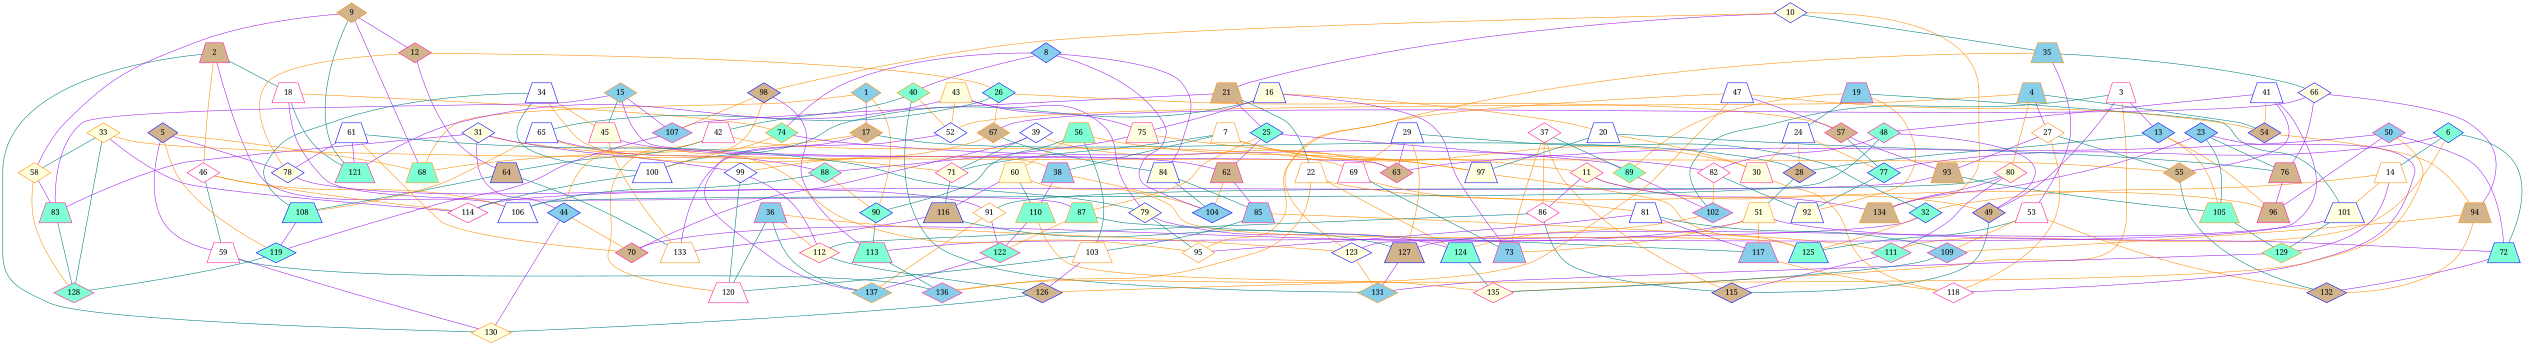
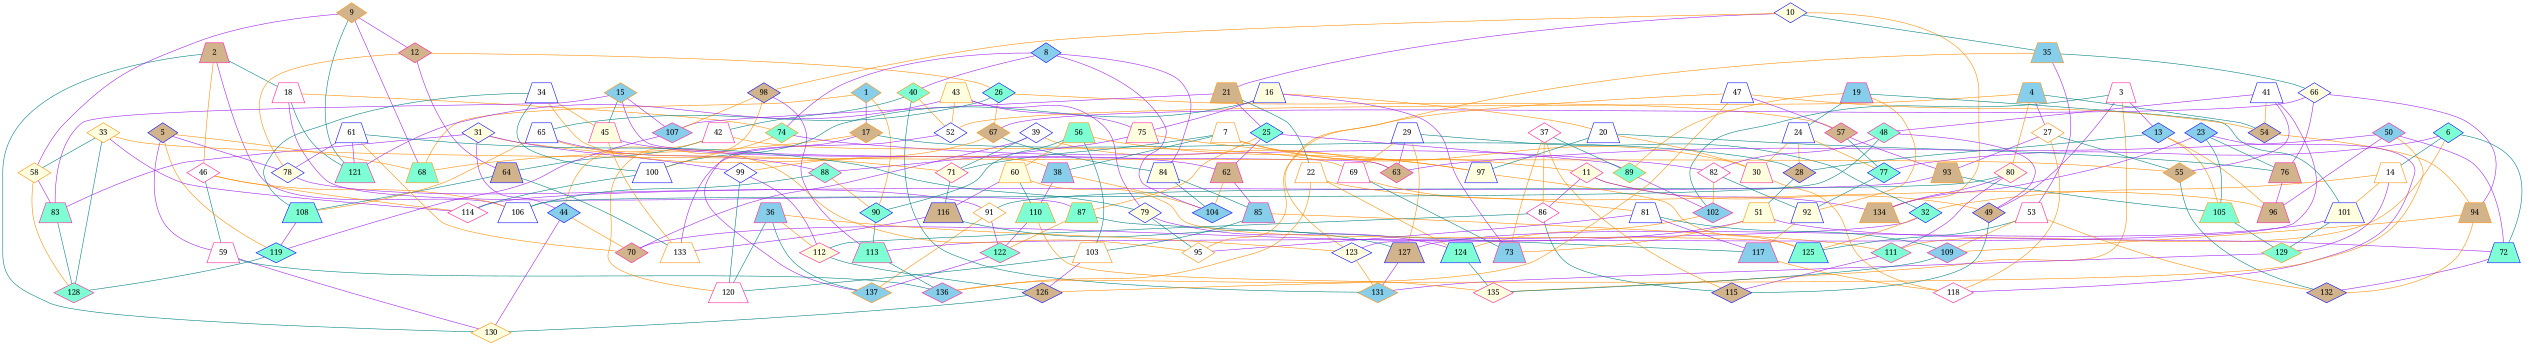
edge "51" -- "117": now "92" -- "117"
